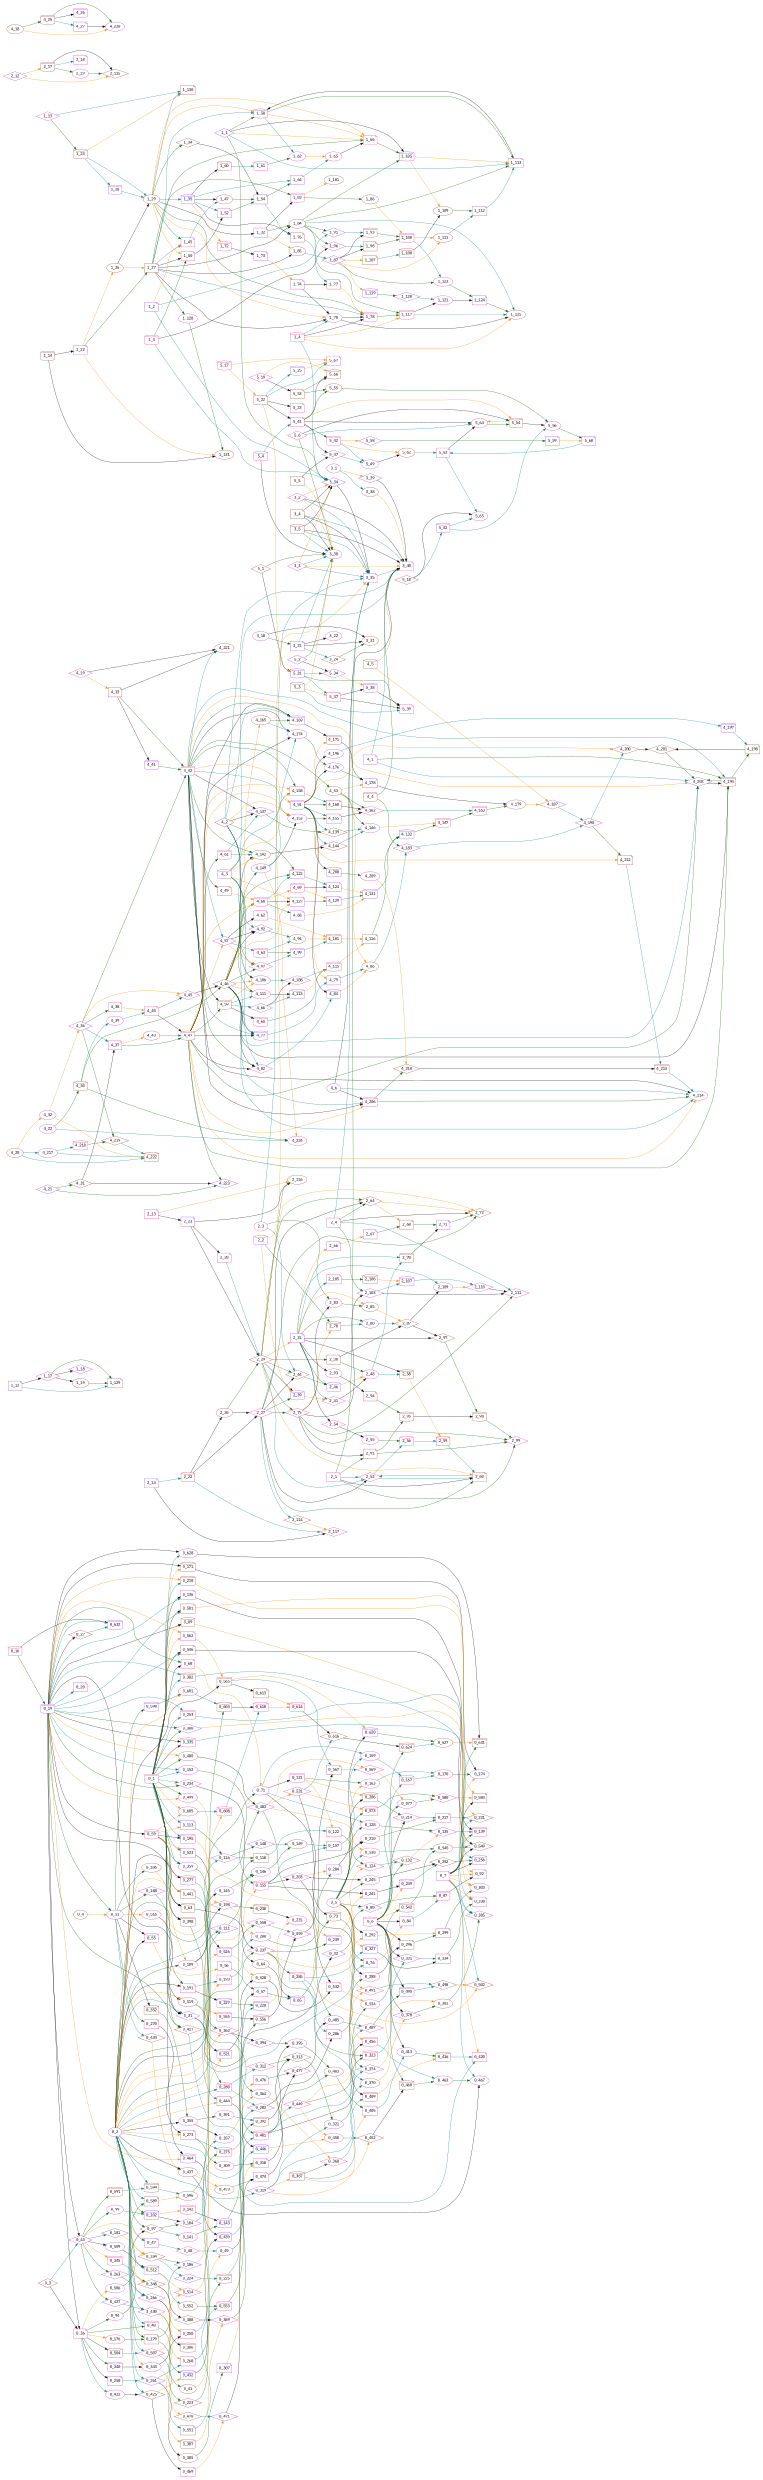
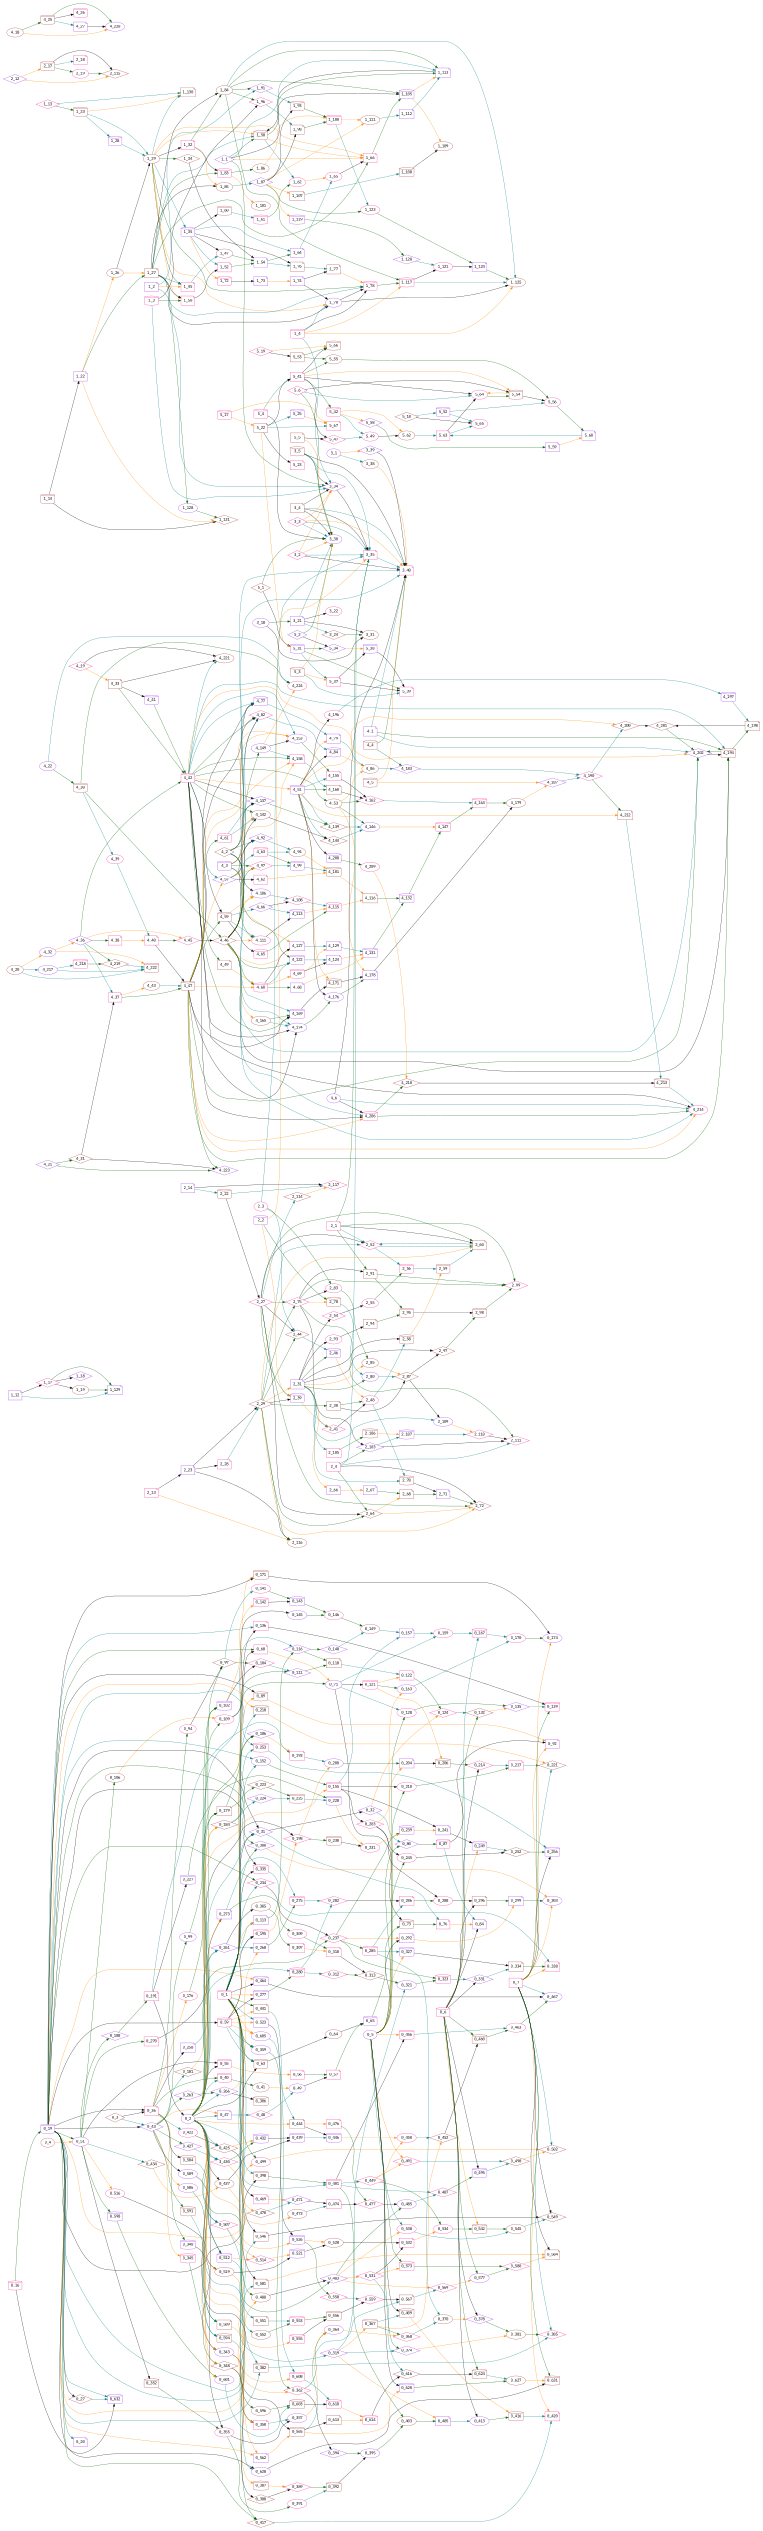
edge "1_109" -> "1_112": removed
node "1_131": shape ellipse -> diamond
node "2_26": removed
edge "0_84" -> "0_87": reversed
edge "0_2" -> "0_191": reversed
